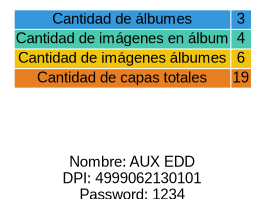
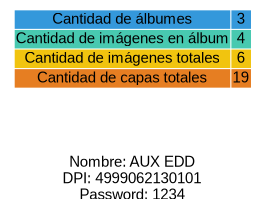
node "Cantidad de álbumes": text "Cantidad de imágenes álbumes" -> "Cantidad de imágenes totales"
